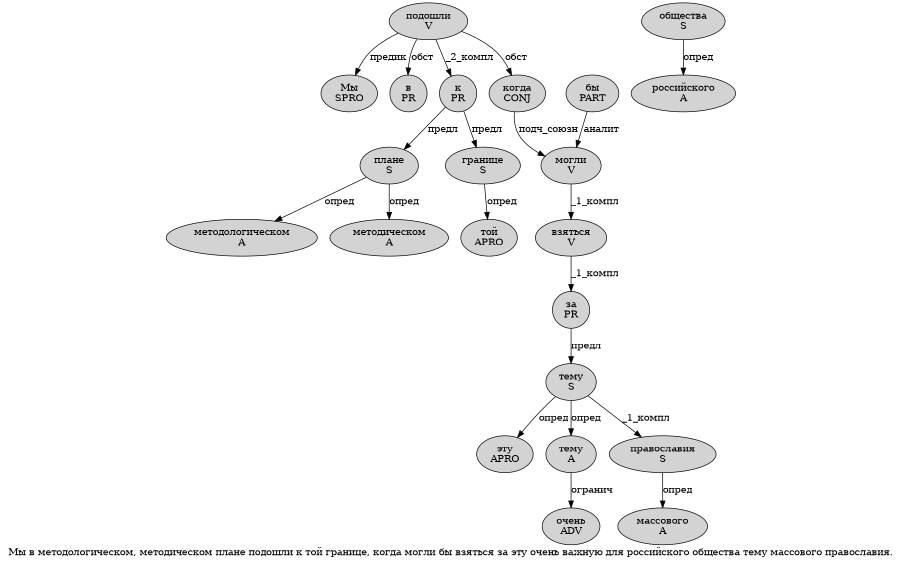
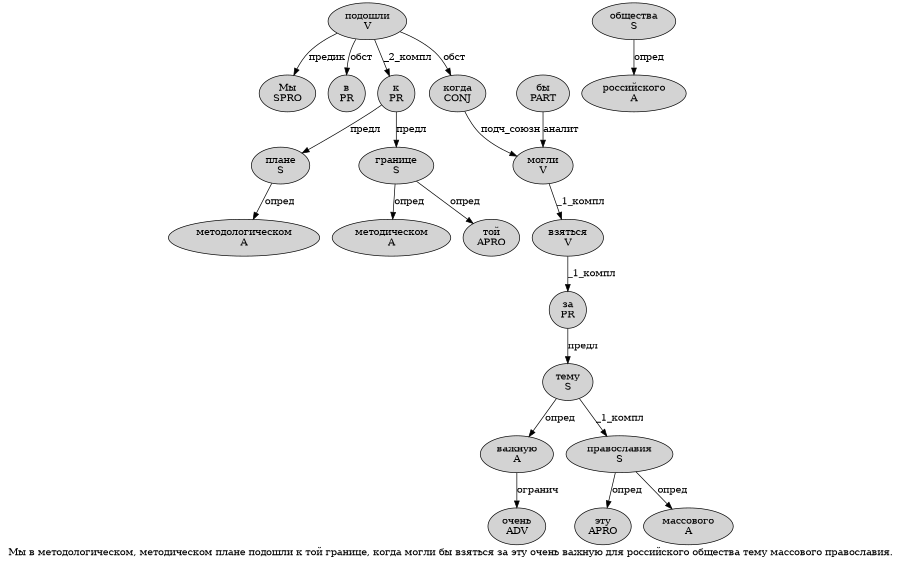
edge "плане S" -> "методическом A": now "границе S" -> "методическом A"
edge "тему S" -> "эту APRO": now "православия S" -> "эту APRO"
node "тему A": label "тему A" -> "важную A"
